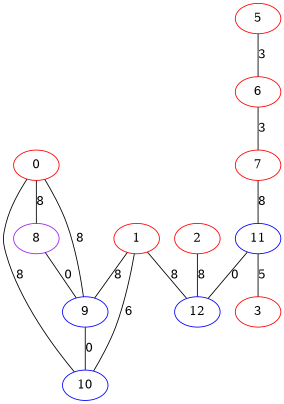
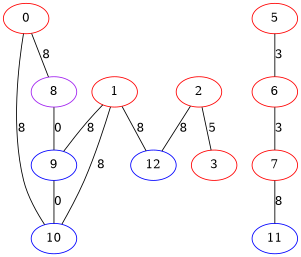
edge "0" -- "9": removed, label "8"
edge "11" -- "12": removed, label "0"
edge "11" -- "3": now "2" -- "3"
edge "1" -- "10": label "6" -> "8"
